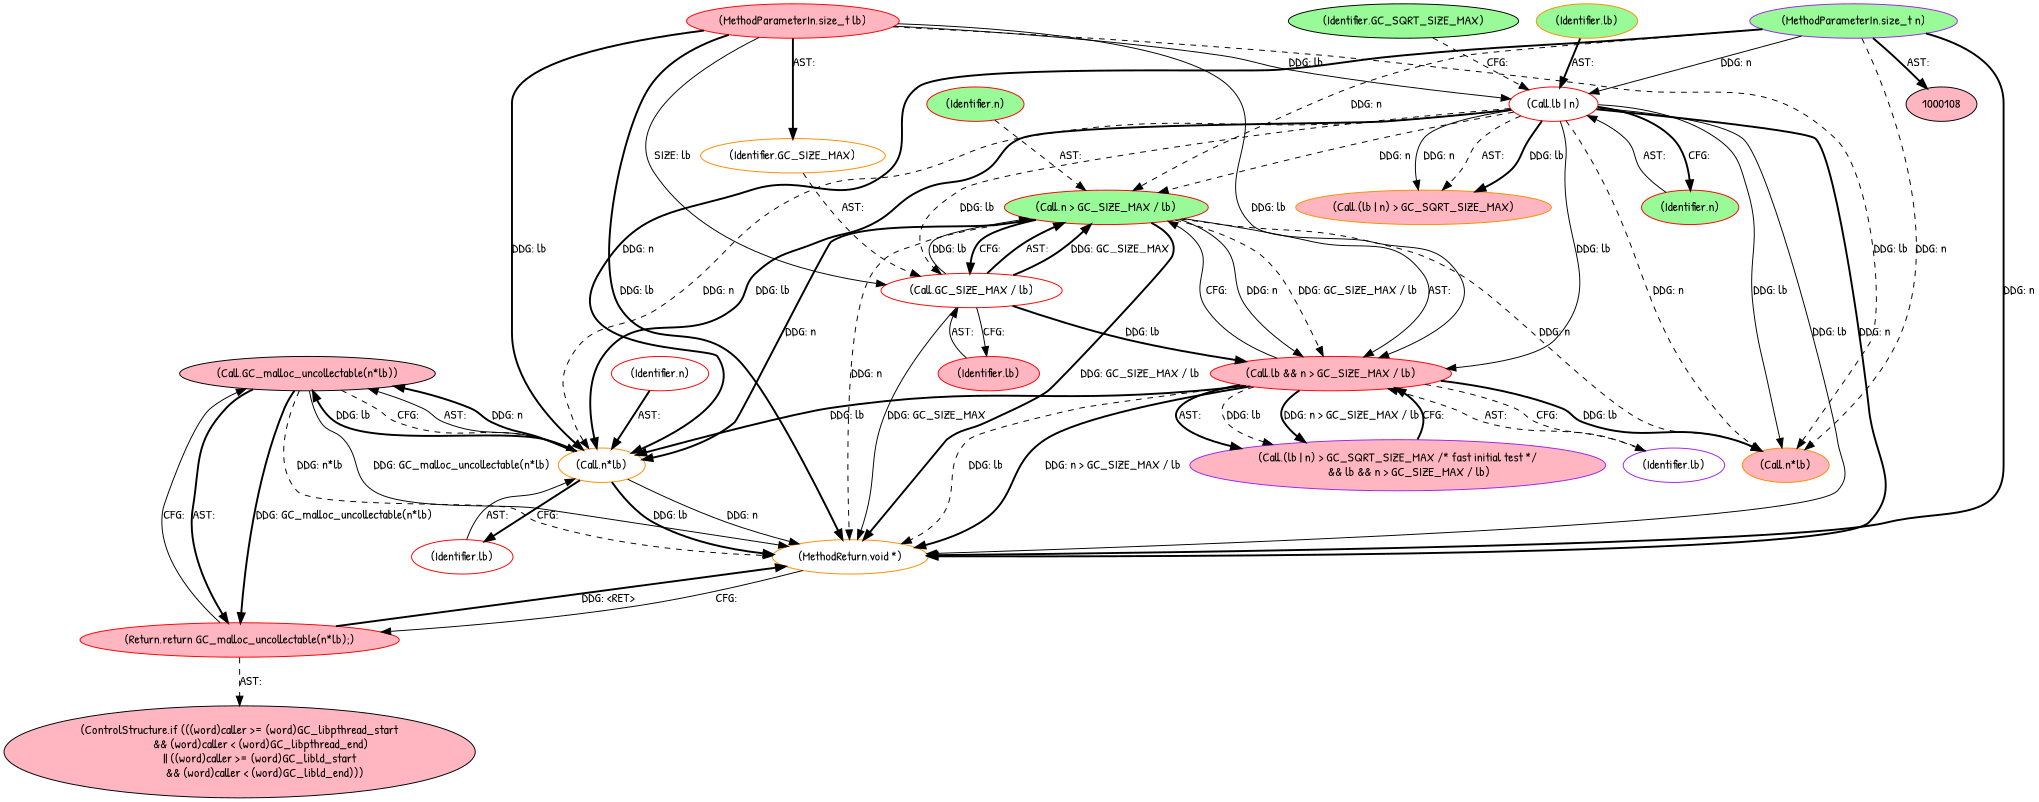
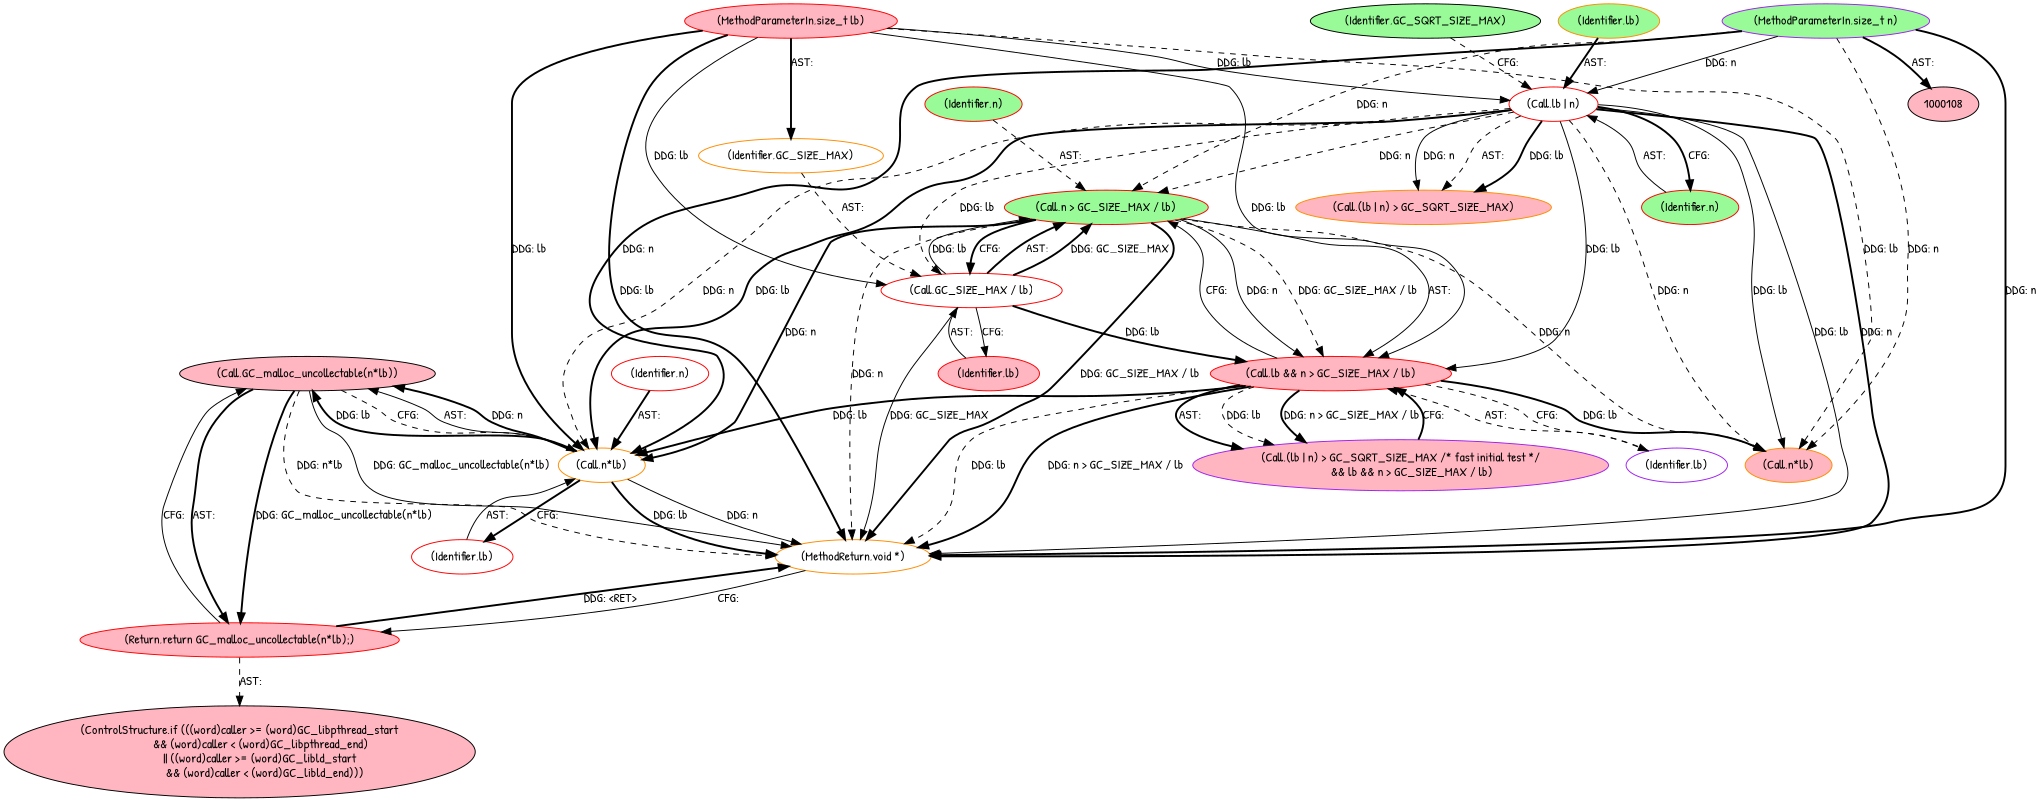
edge "(MethodParameterIn,size_t lb)" -> "(Call,GC_SIZE_MAX / lb)": label "SIZE: lb" -> "DDG: lb"
